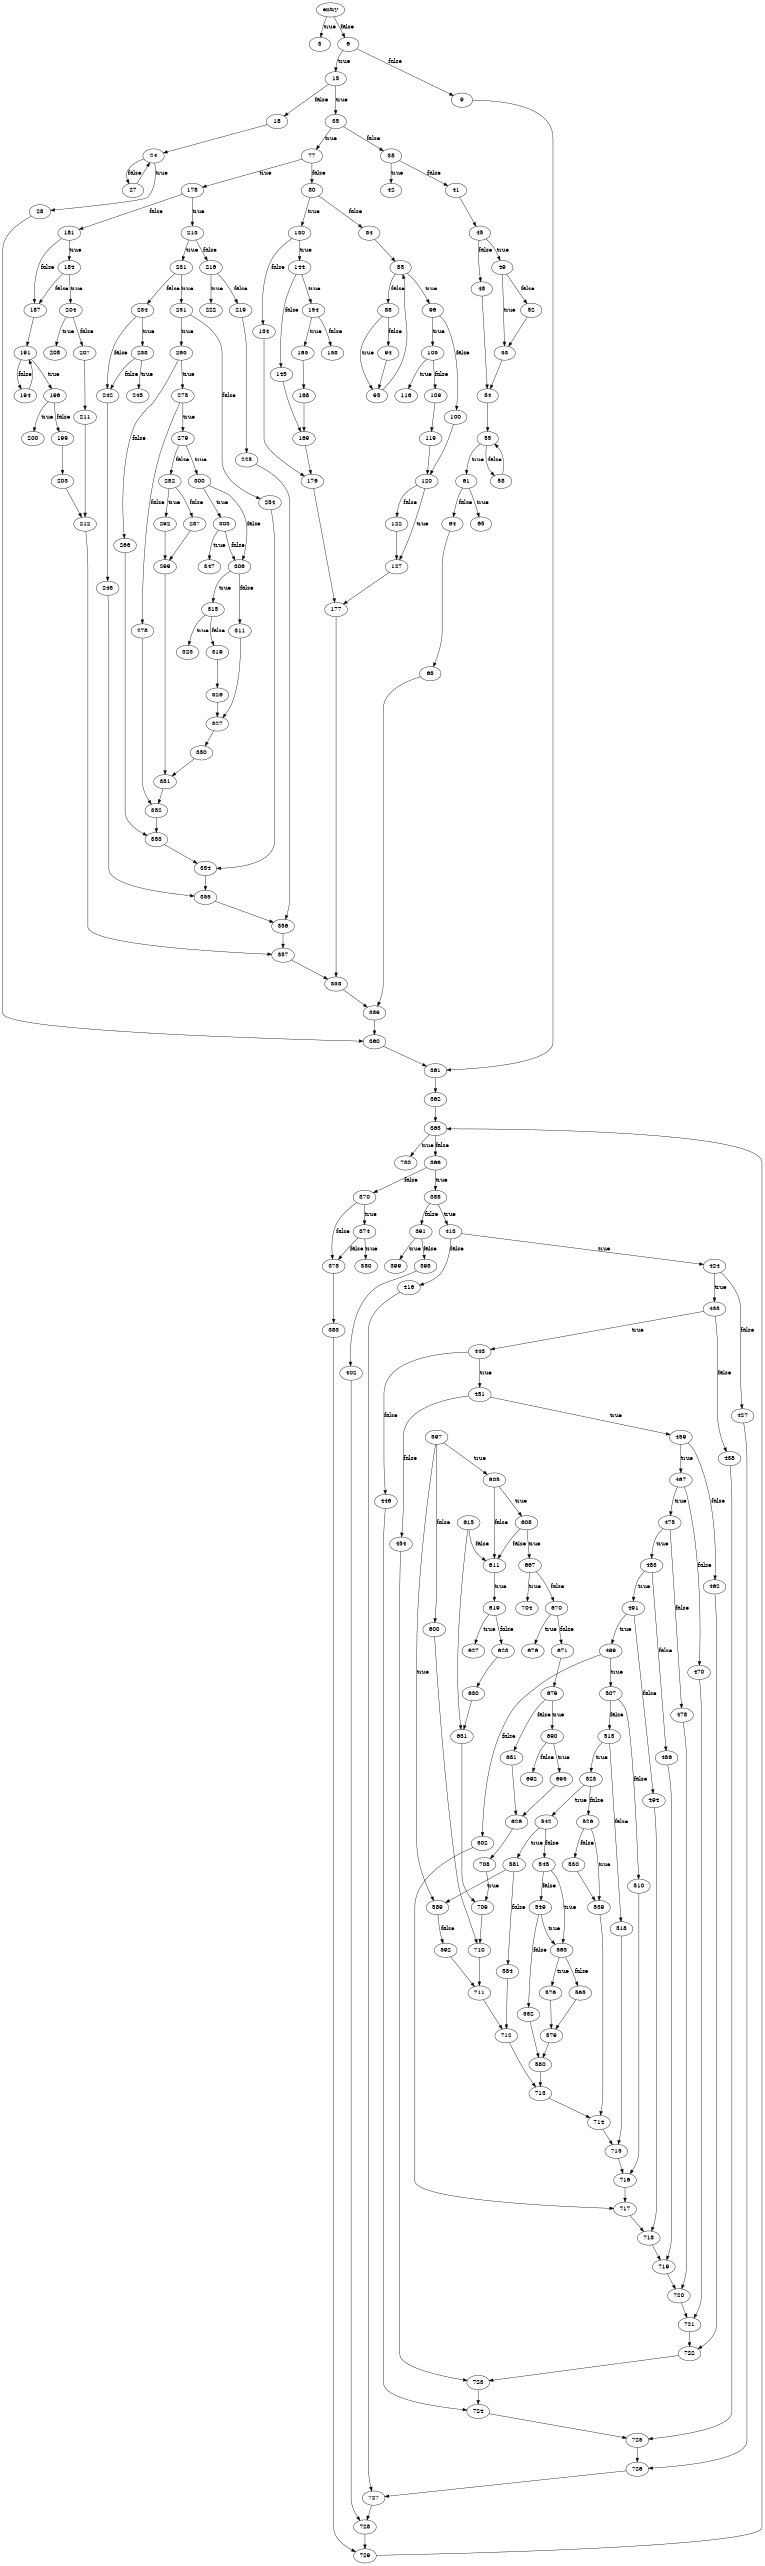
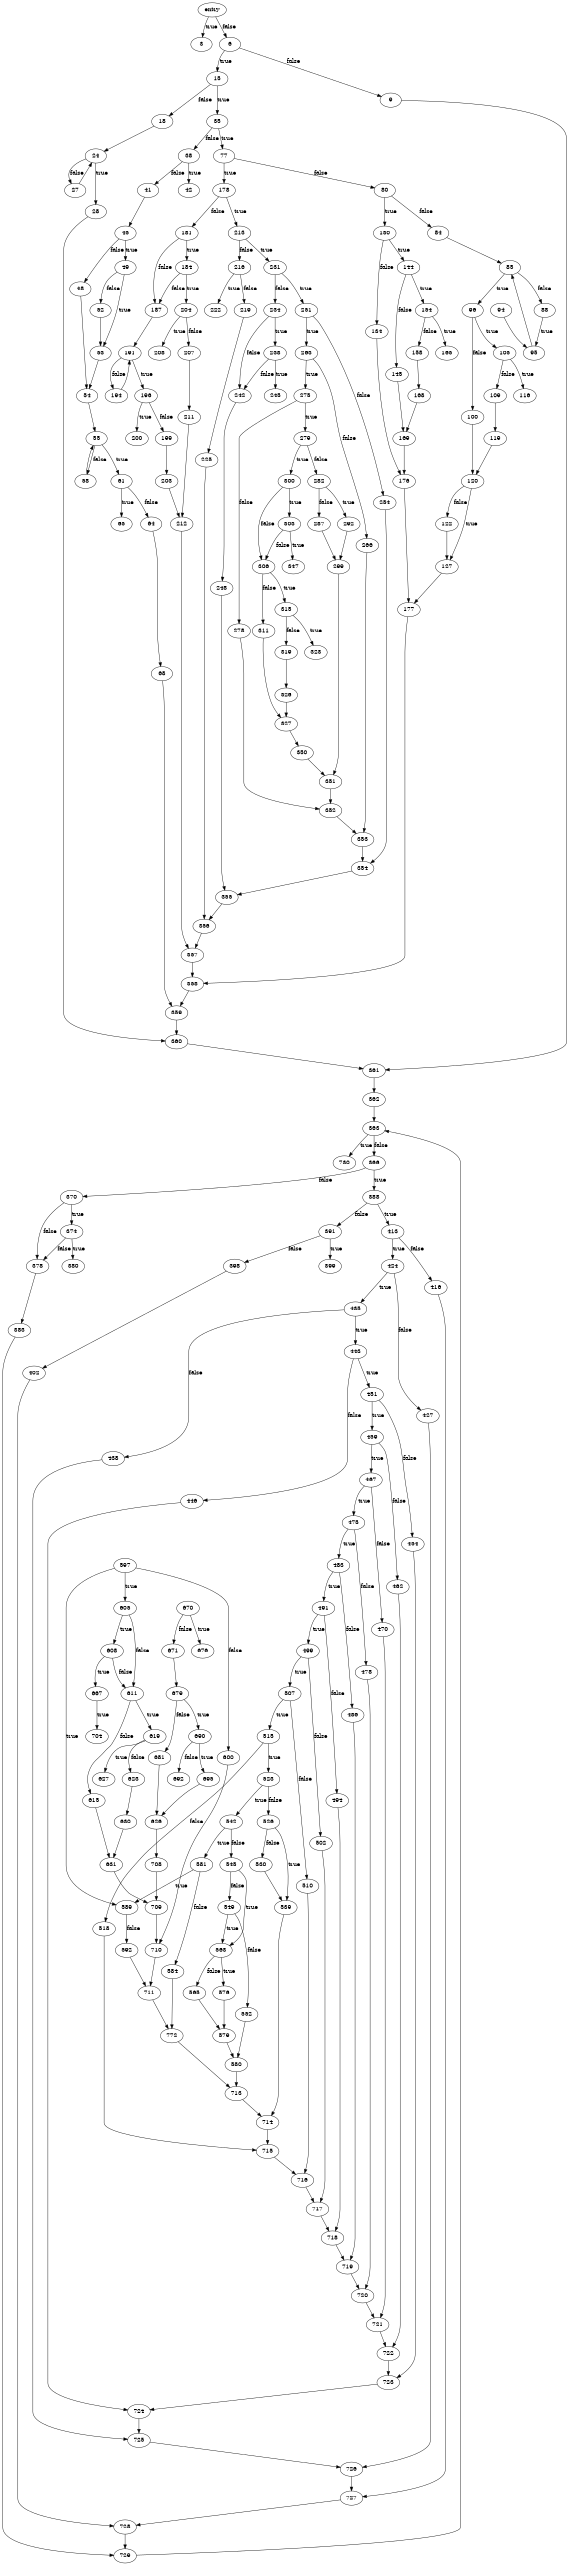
edge "88" -> "94": removed, label "false"
edge "165" -> "168": now "158" -> "168"
edge "615" -> "611": reversed
edge "667" -> "670": removed, label "false"
edge "507" -> "515": label "false" -> "true"
node "712": label "712" -> "772"
